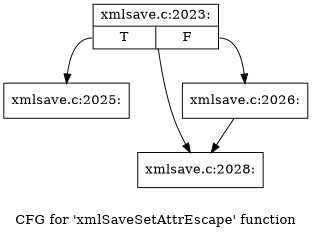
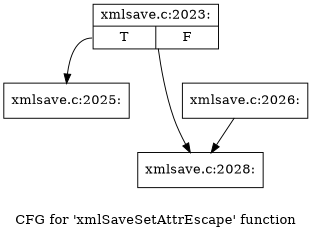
edge "xmlsave.c:2023:" -> "xmlsave.c:2026:": removed
